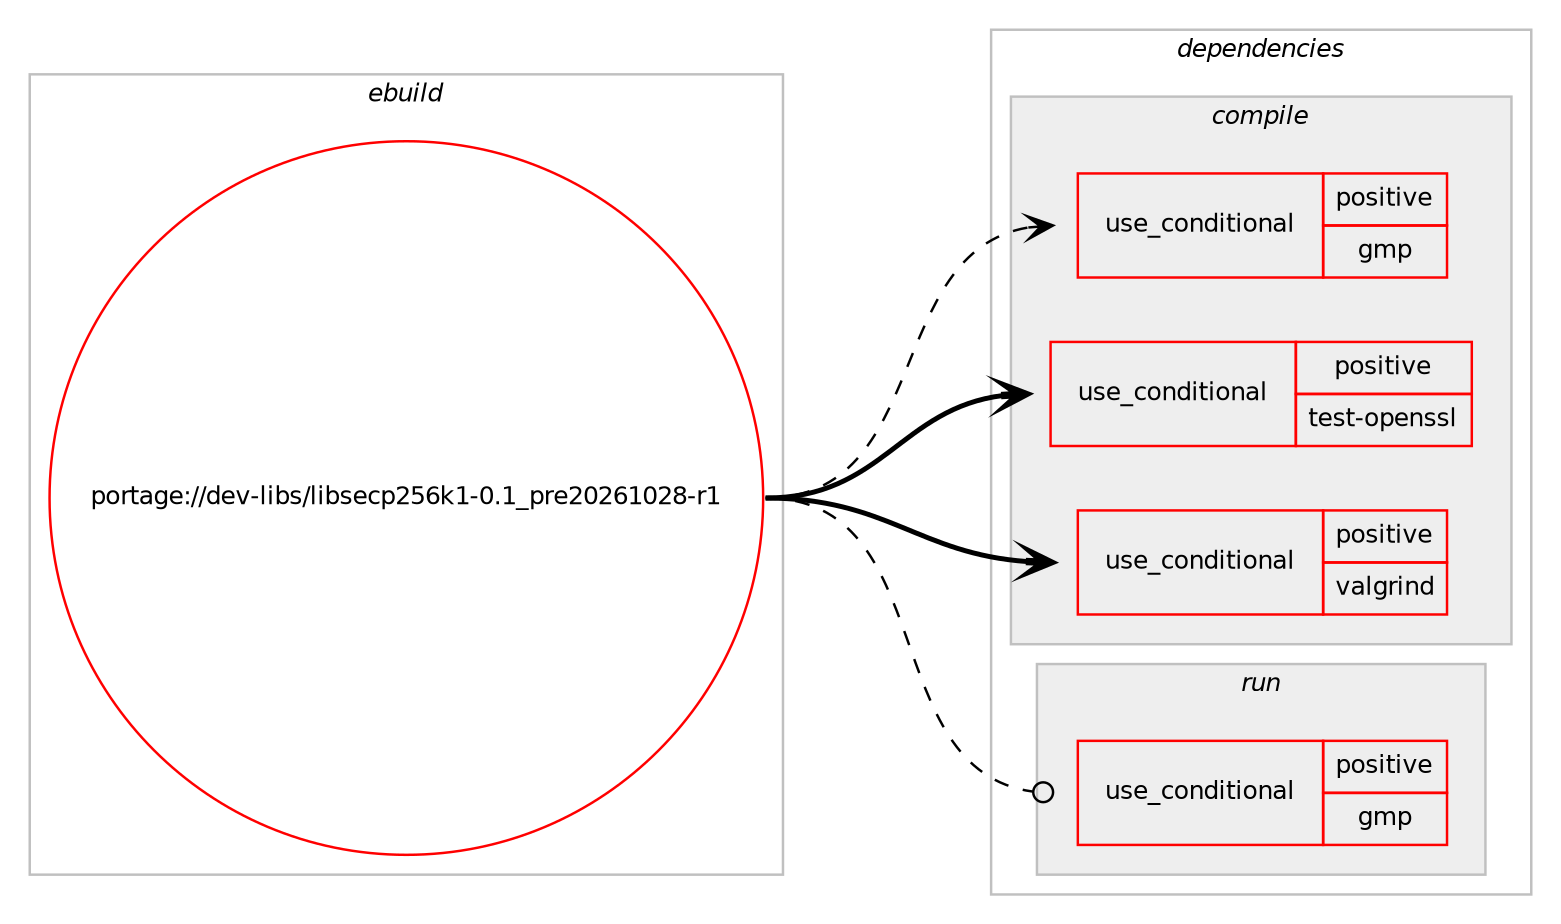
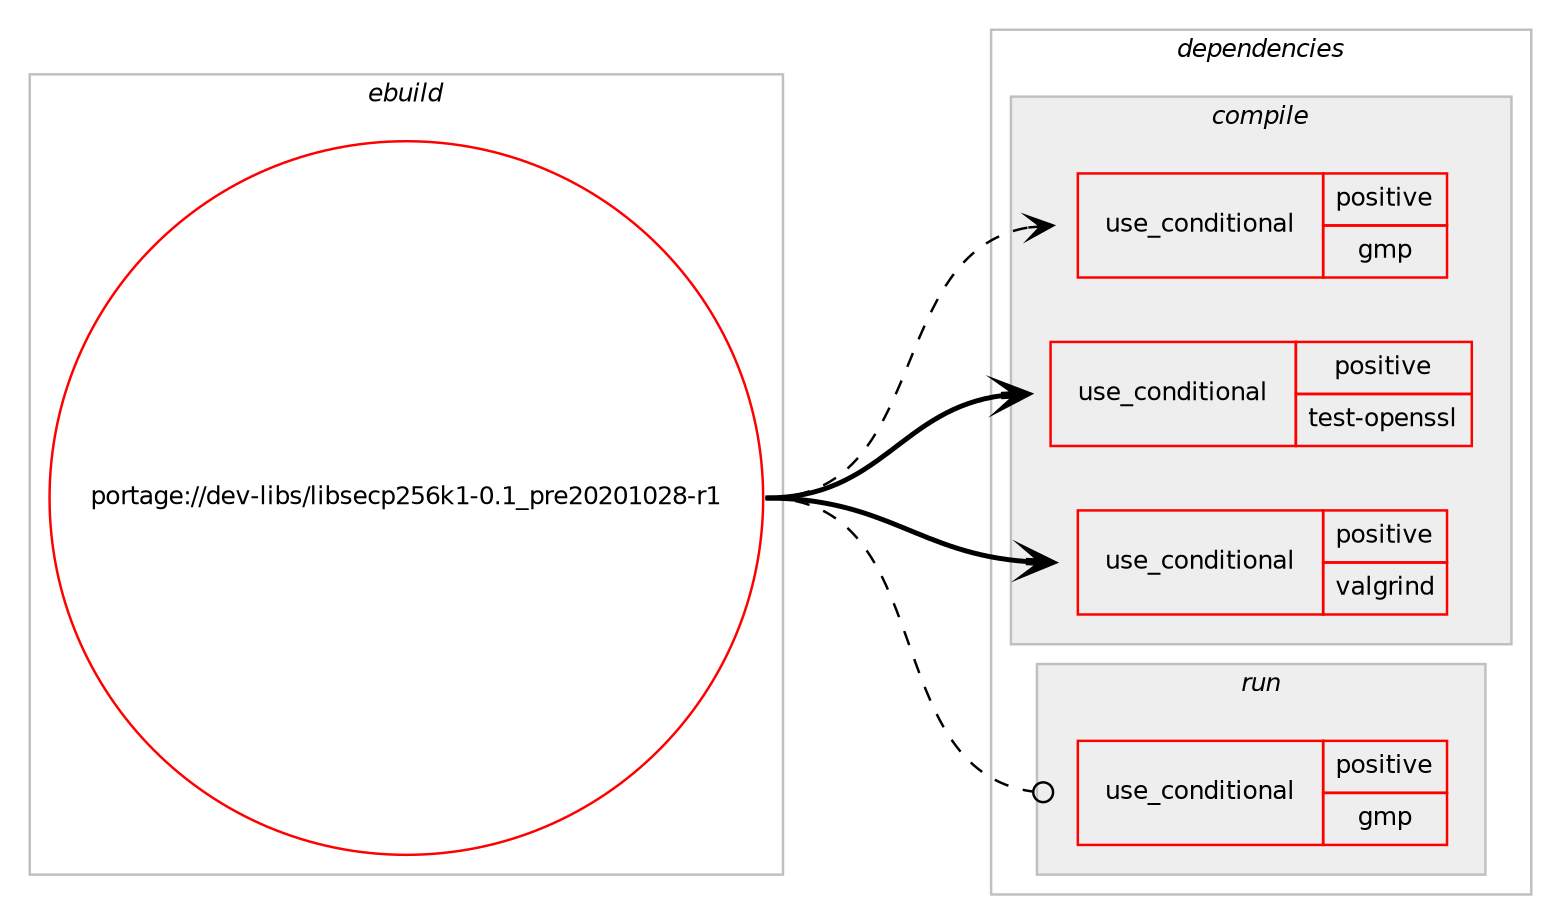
node "portage://dev-libs/libsecp256k1-0.1_pre20261028-r1": label "portage://dev-libs/libsecp256k1-0.1_pre20261028-r1" -> "portage://dev-libs/libsecp256k1-0.1_pre20201028-r1"
